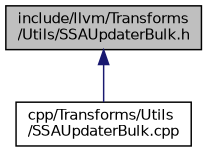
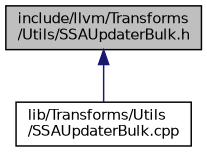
node "cpp/Transforms/Utils /SSAUpdaterBulk.cpp": label "cpp/Transforms/Utils /SSAUpdaterBulk.cpp" -> "lib/Transforms/Utils /SSAUpdaterBulk.cpp"
